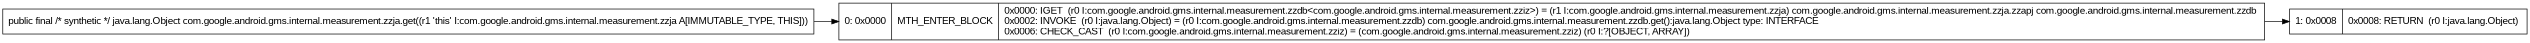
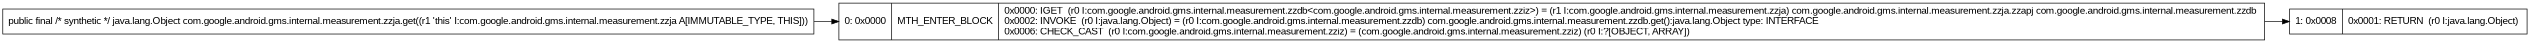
node "1: 0x0008": text "0x0008: RETURN  (r0 I:java.lang.Object)" -> "0x0001: RETURN  (r0 I:java.lang.Object)"
